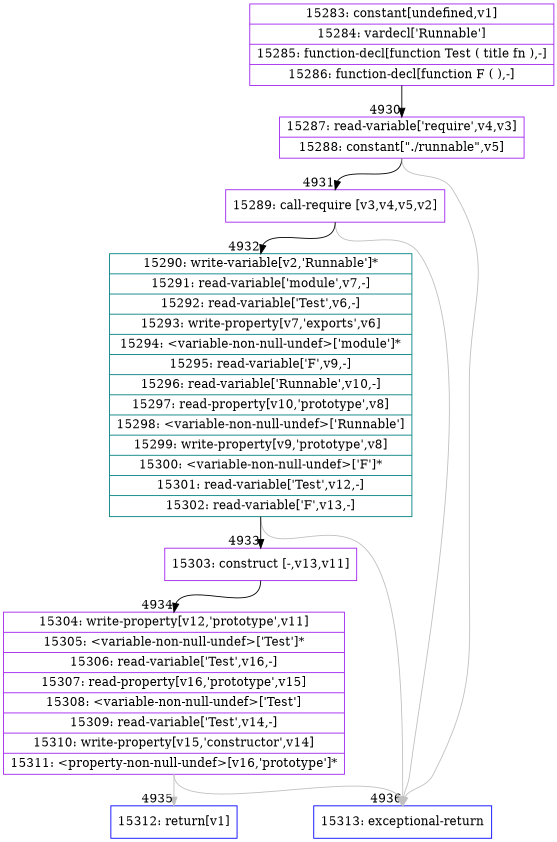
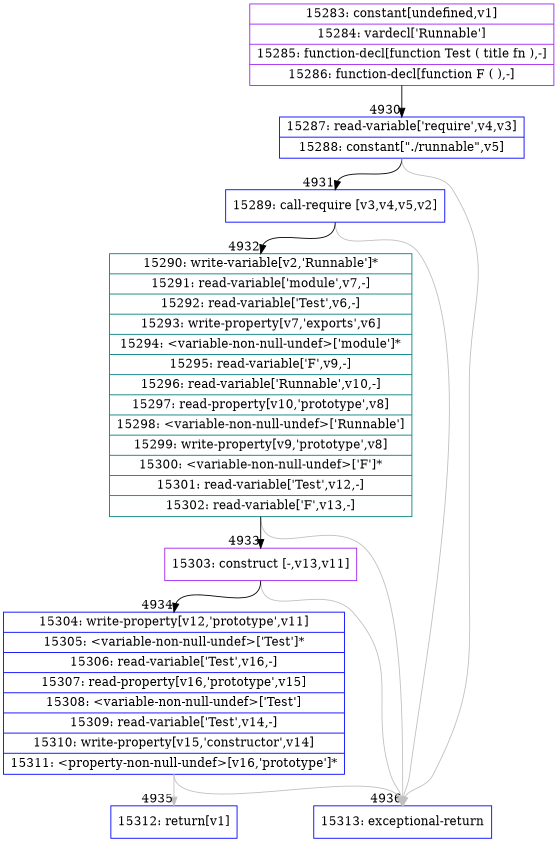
node "15287: read-variable['require',v4,v3]": color purple -> blue
node "15289: call-require [v3,v4,v5,v2]": color purple -> blue
edge "15303: construct [-,v13,v11]" -> "15313: exceptional-return": added
node "15304: write-property[v12,'prototype',v11]": color purple -> blue
